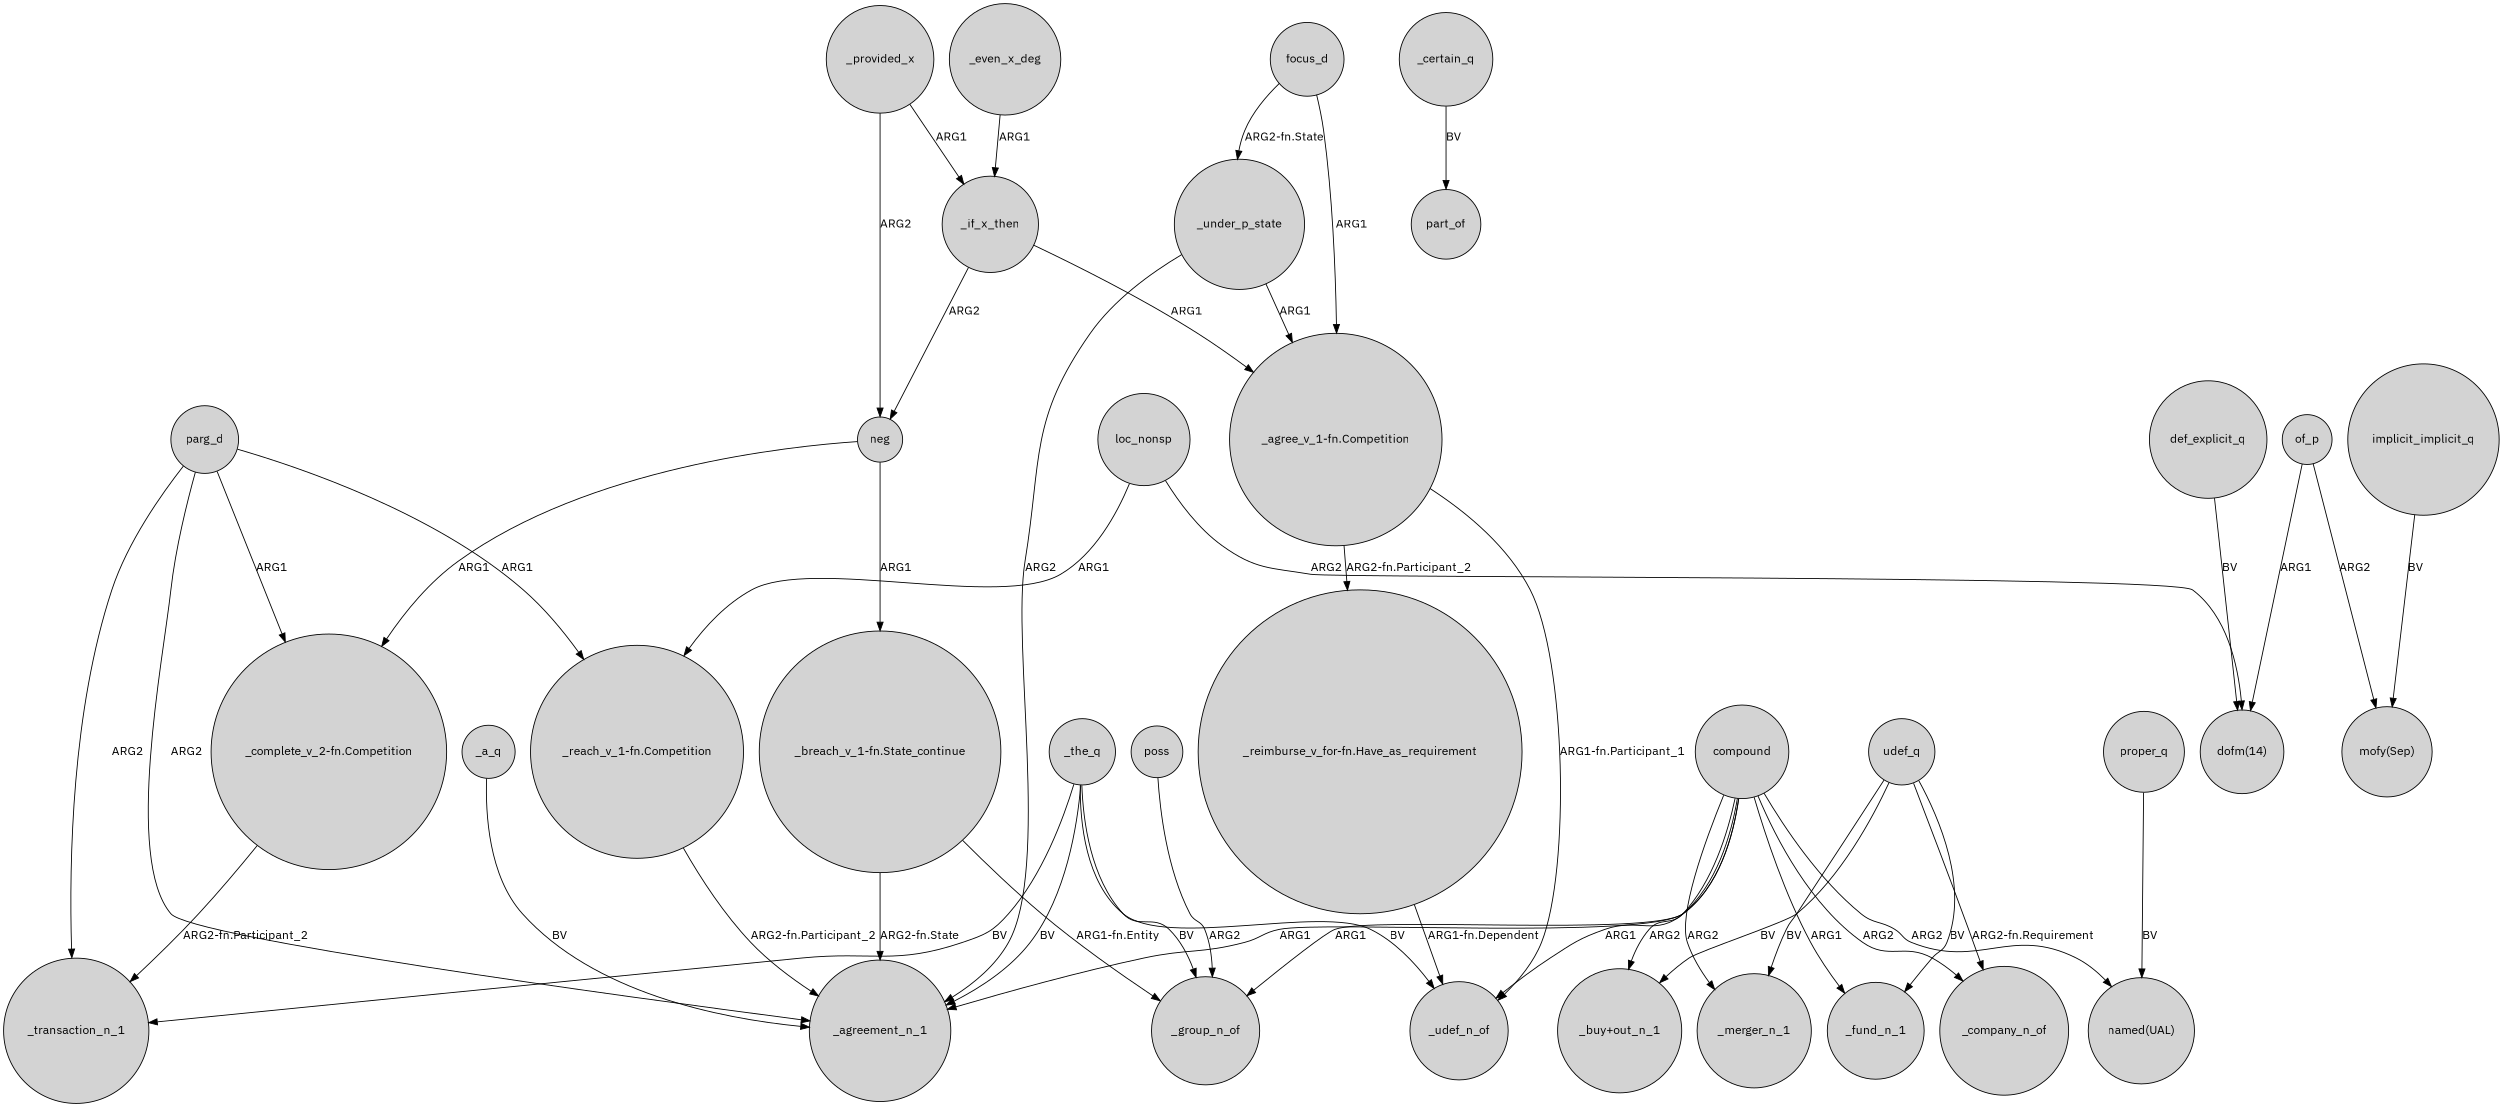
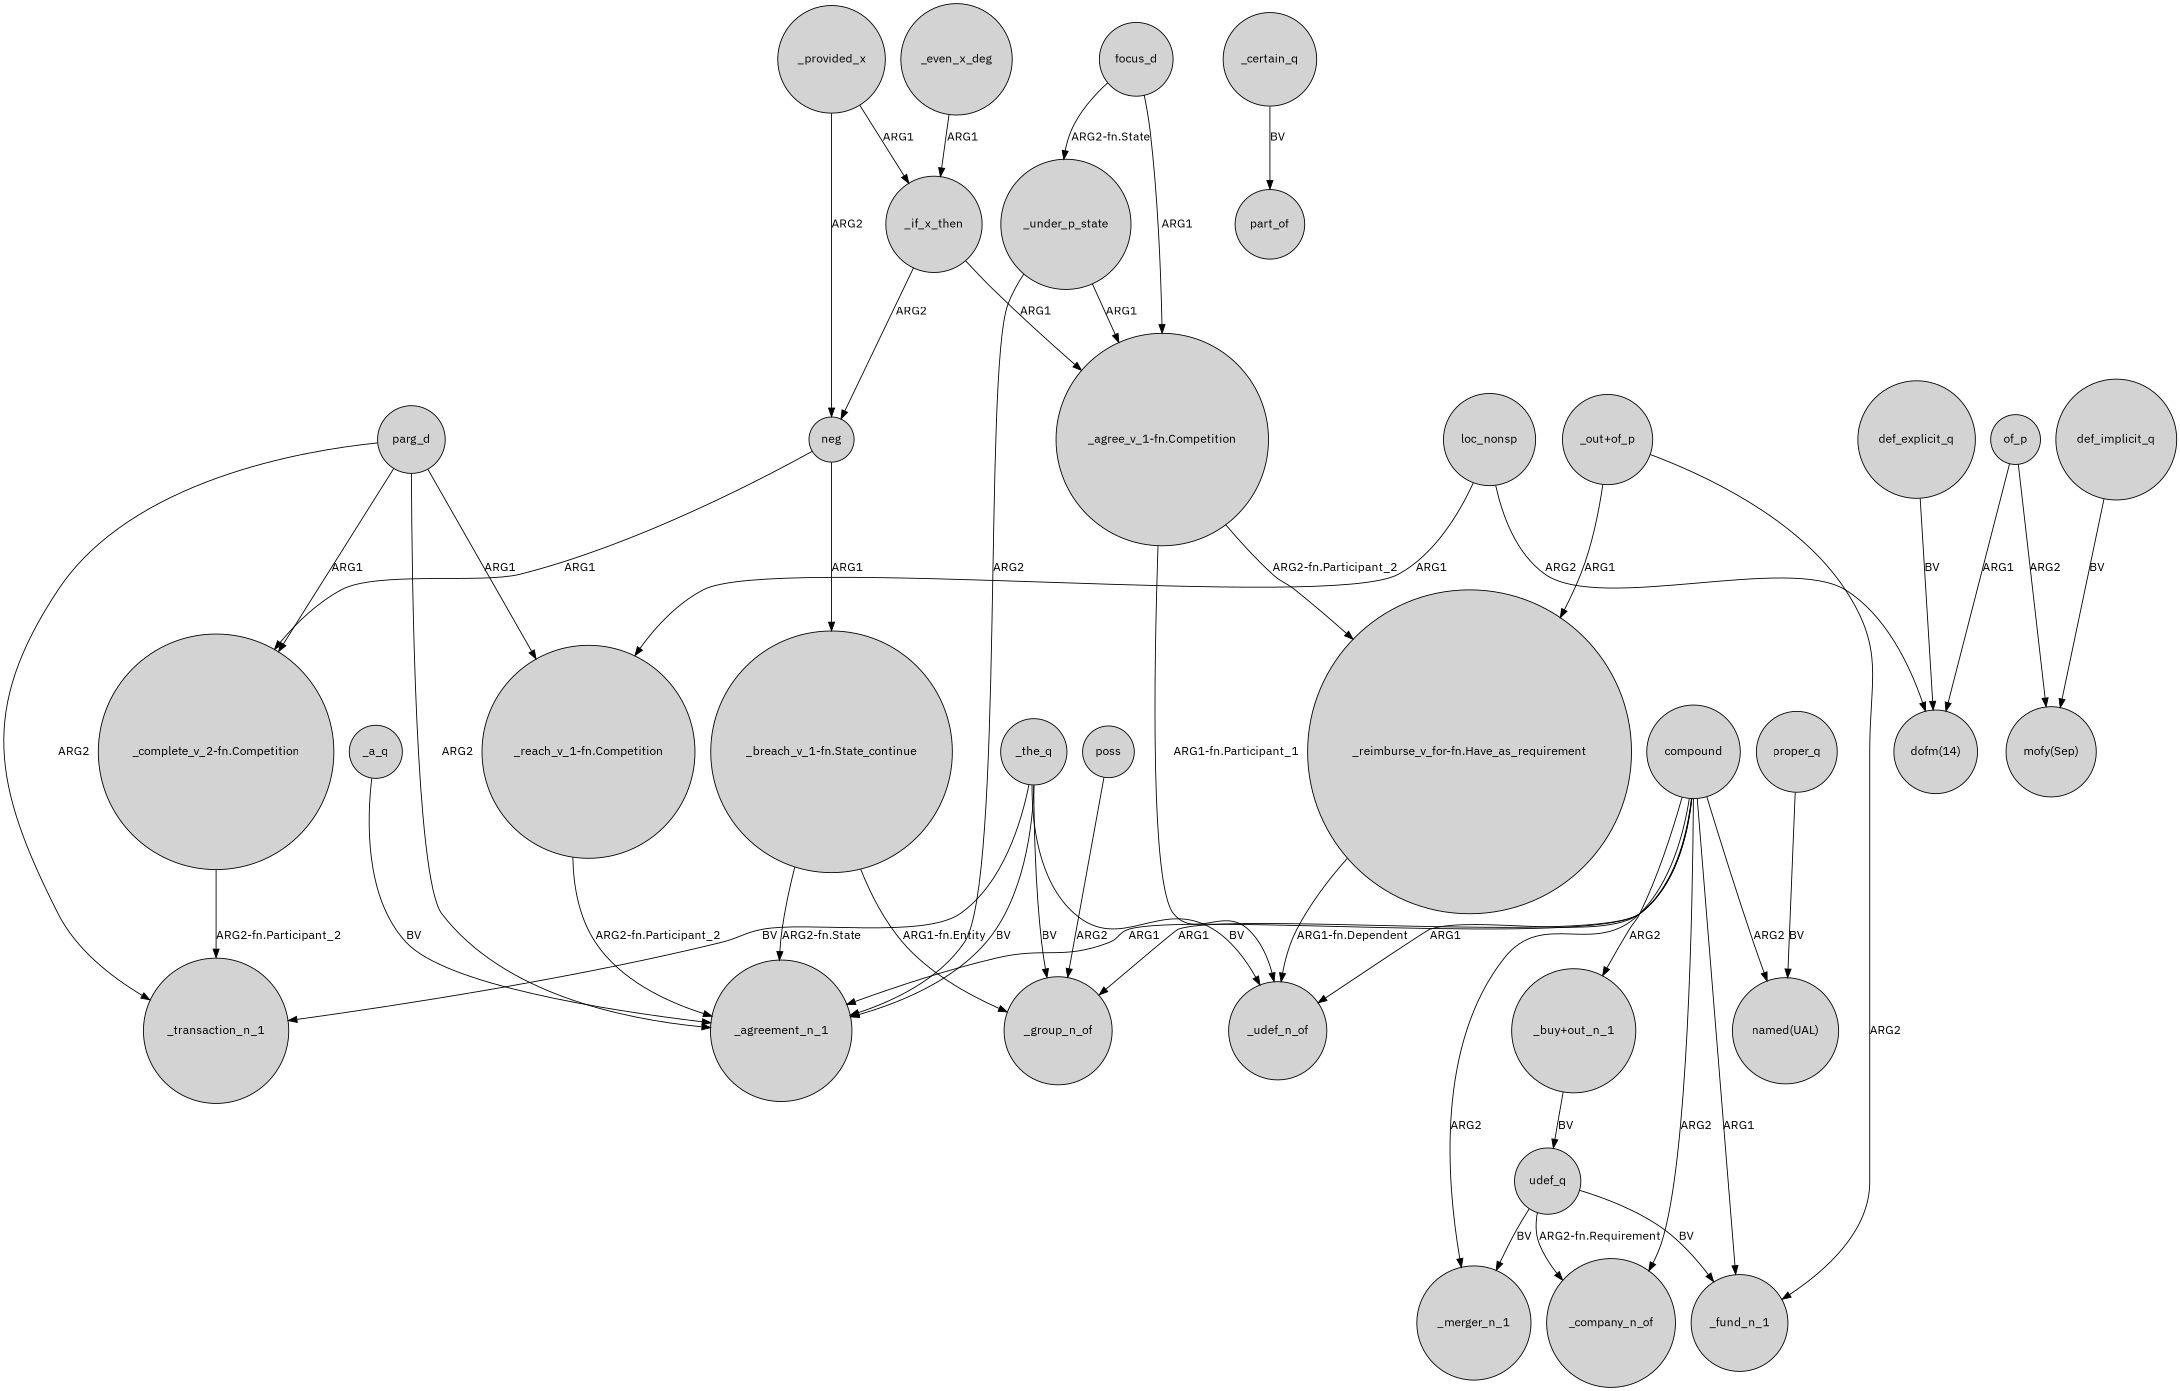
node "_out+of_p": added
node "implicit_implicit_q": label "implicit_implicit_q" -> "def_implicit_q"
edge "udef_q" -> "_buy+out_n_1": reversed
